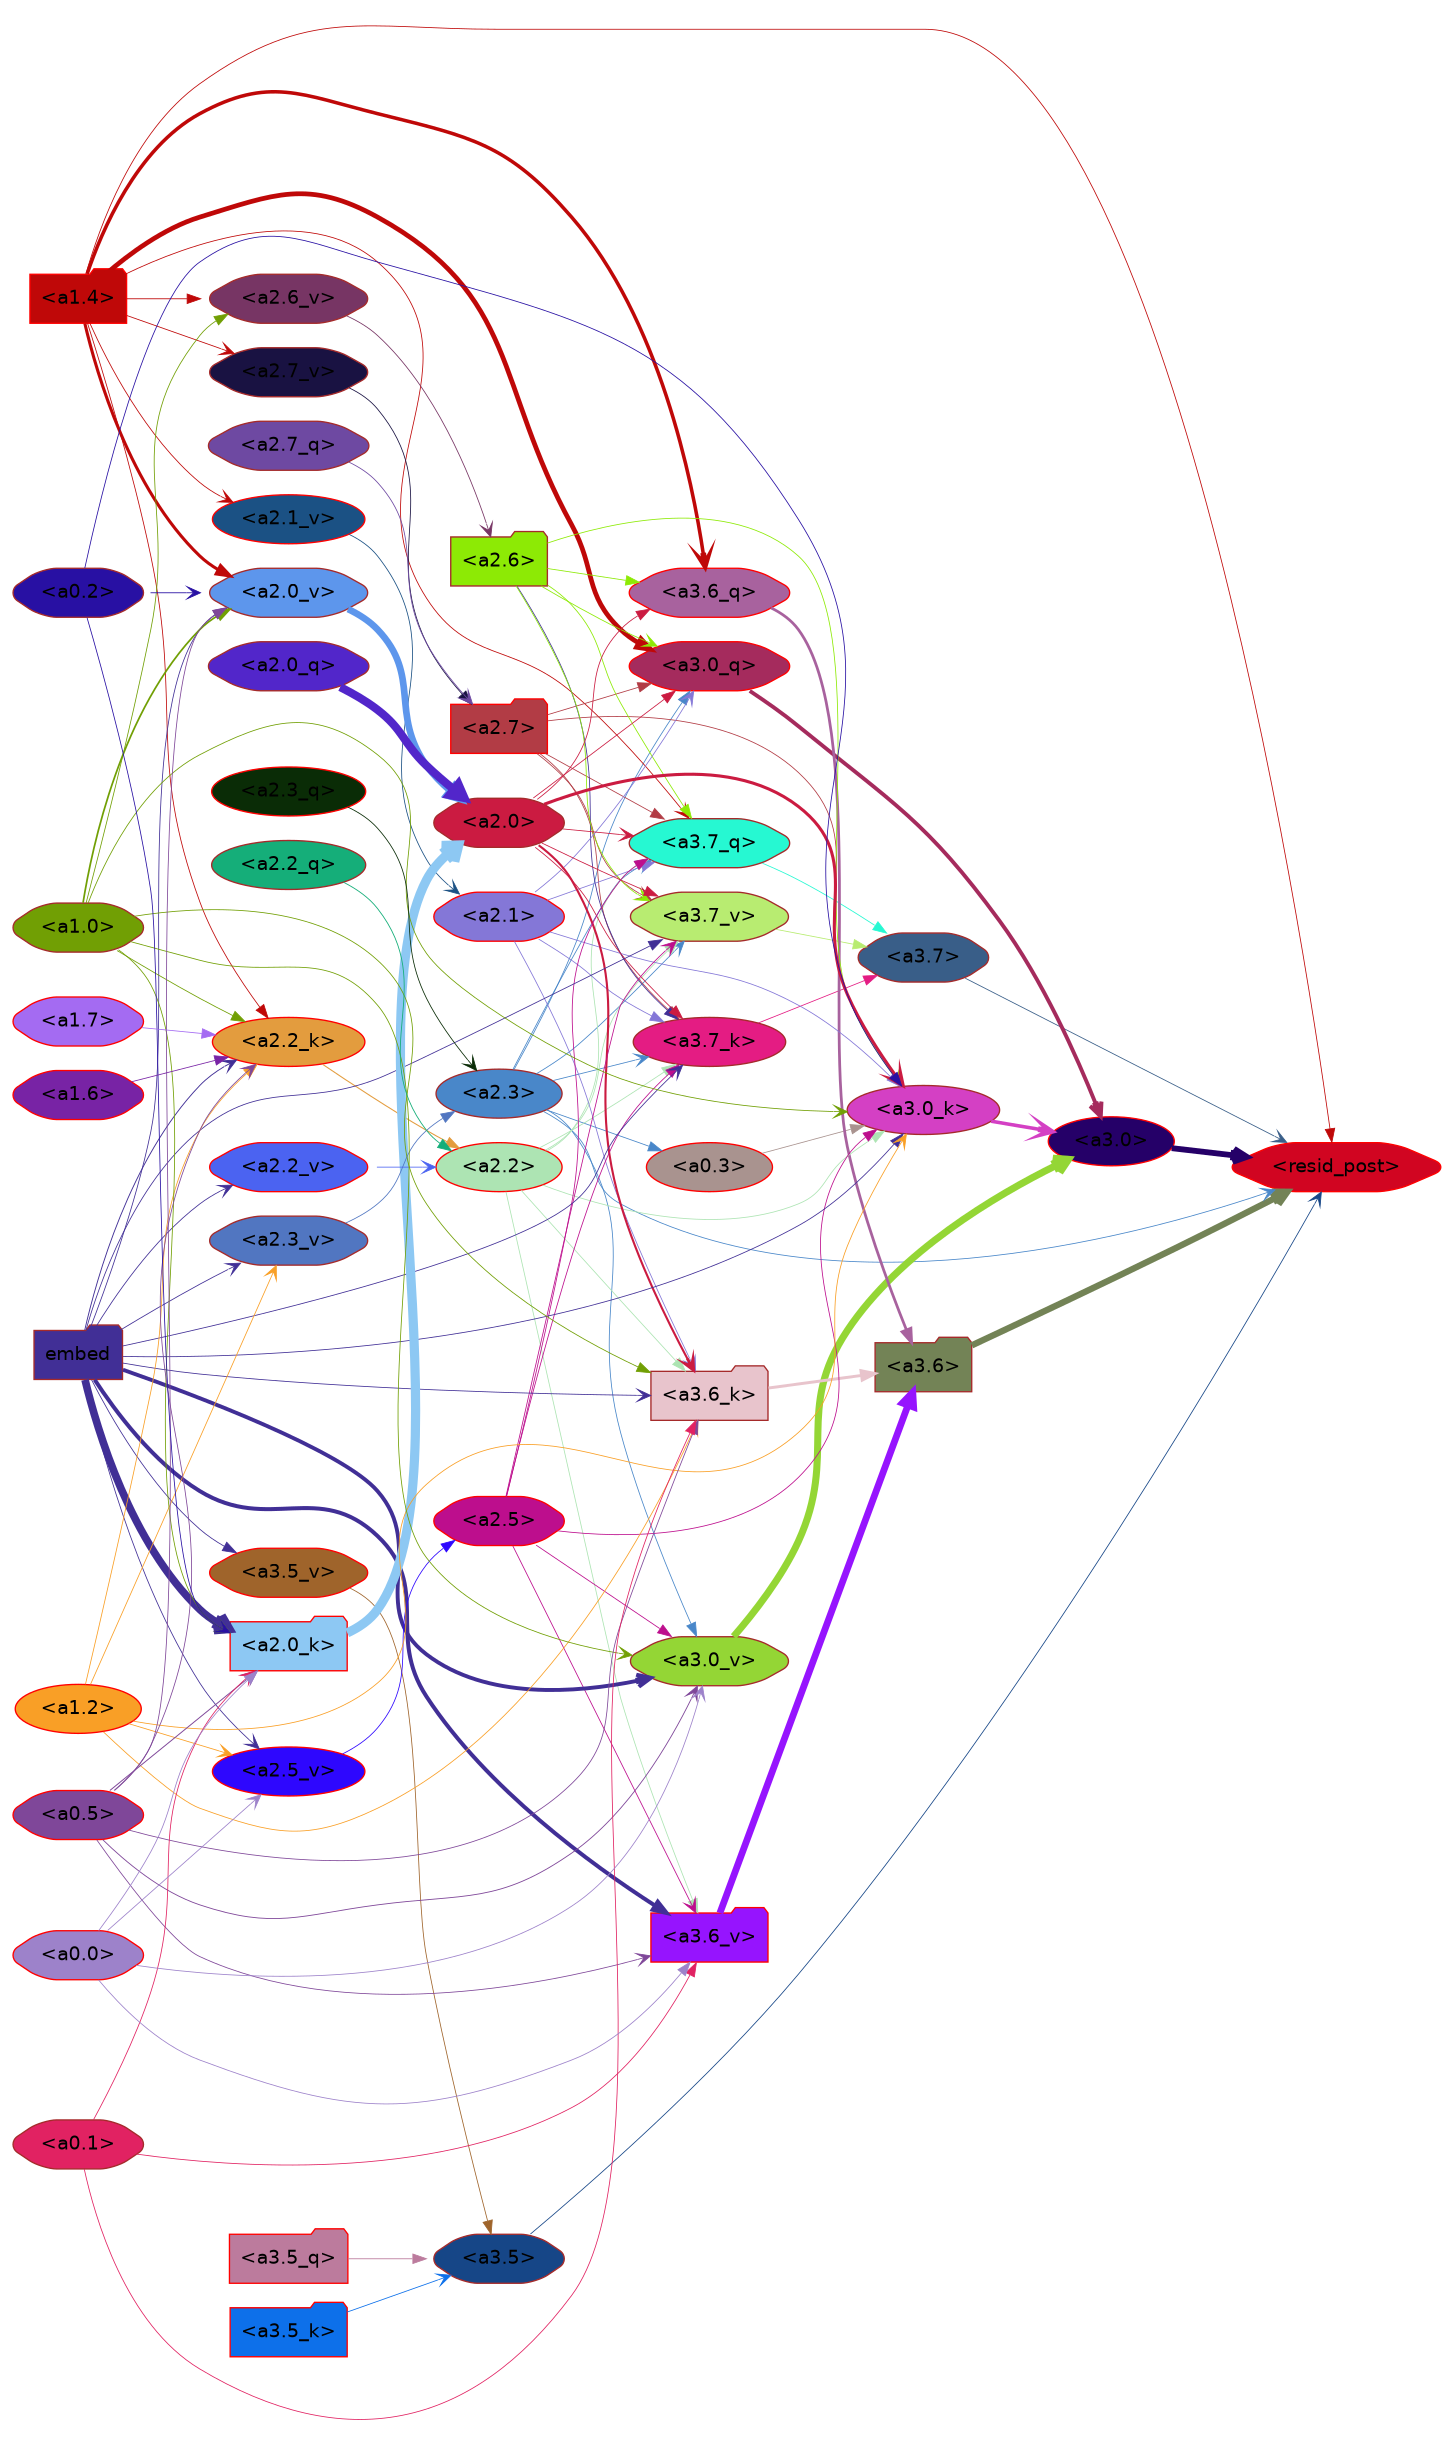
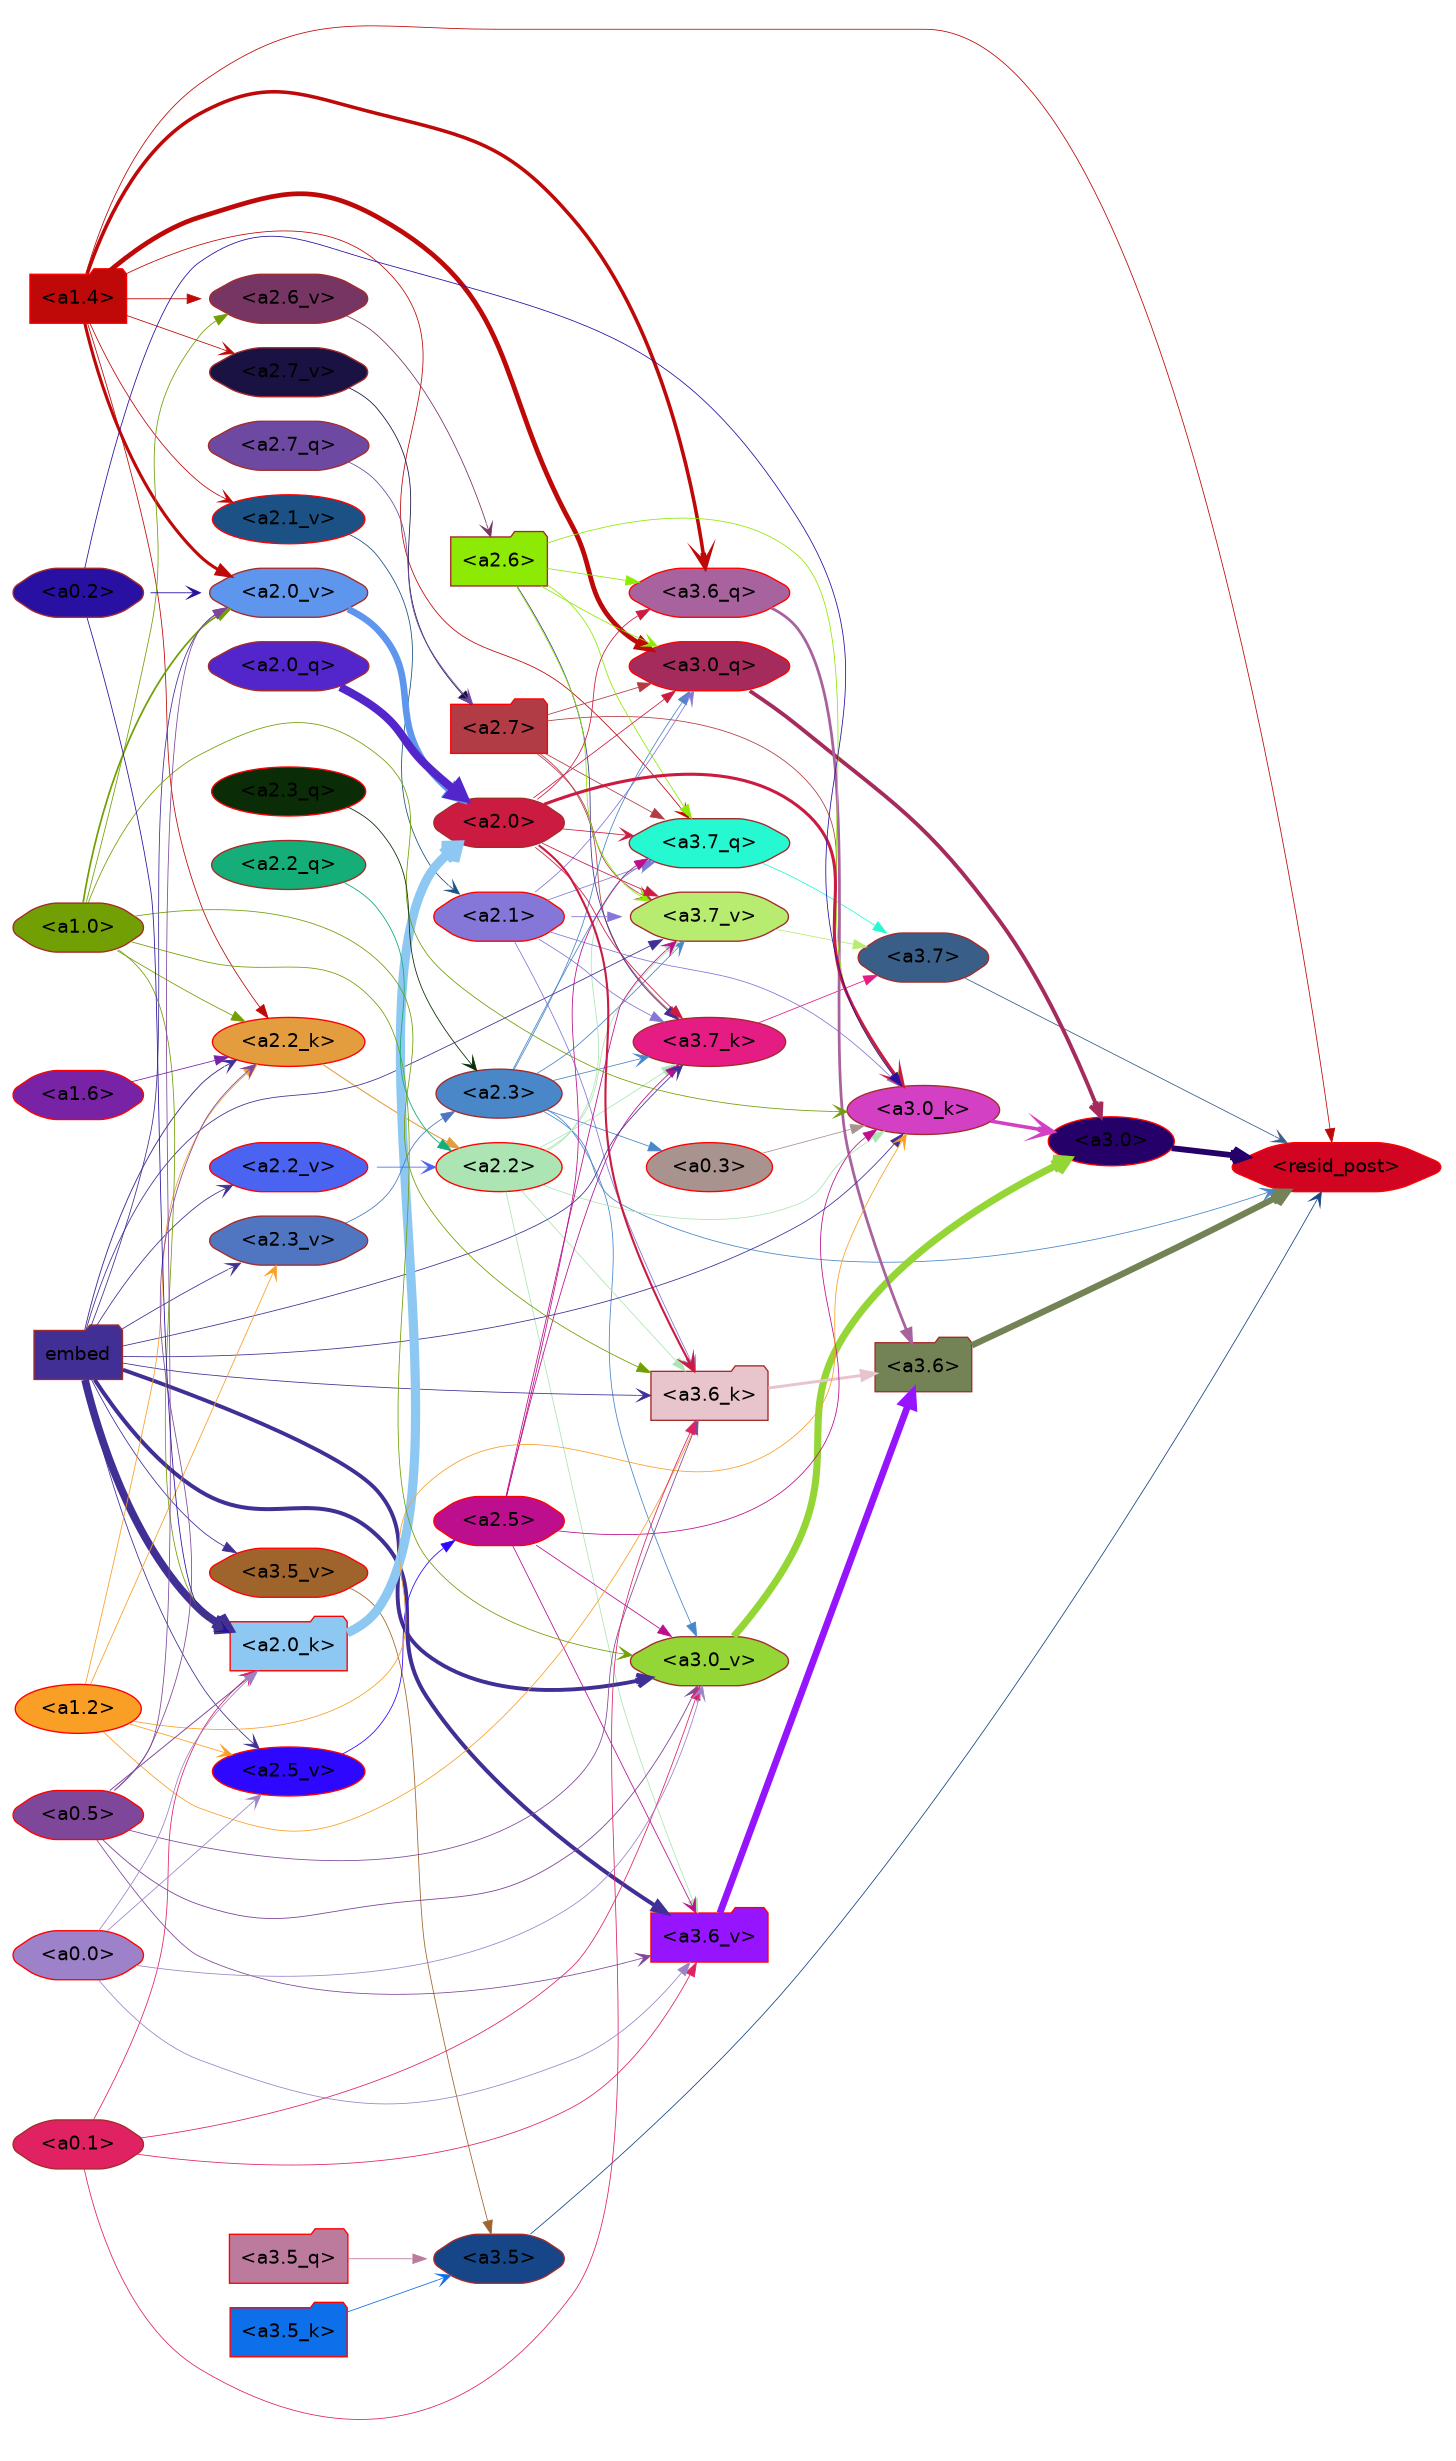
edge "<a2.1>" -> "<a3.7_v>": added
node "<a1.7>": removed
edge "<a0.1>" -> "<a3.0_v>": added
